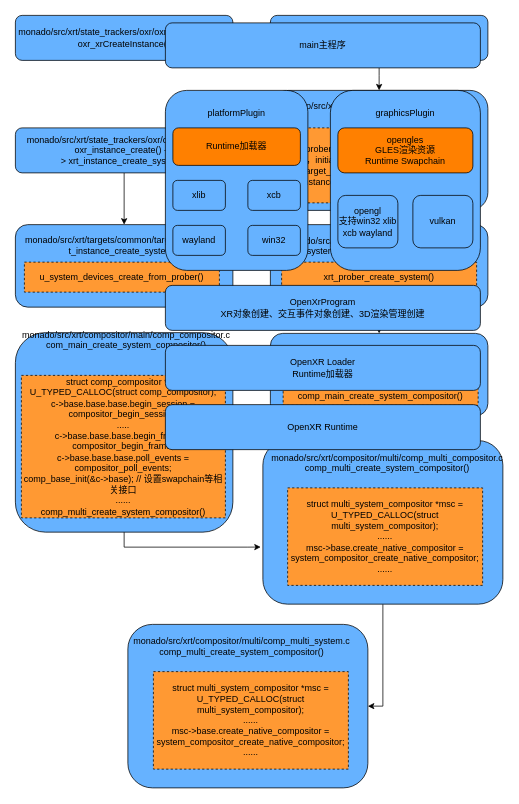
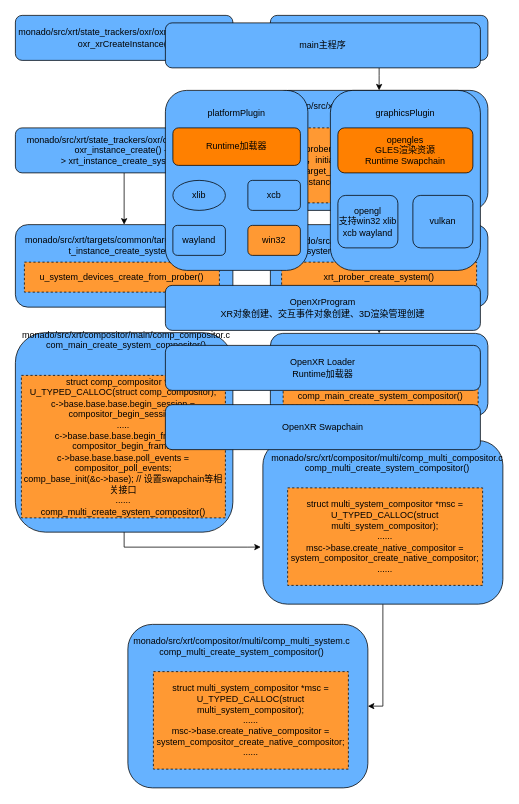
node "xlib": shape rounded rectangle -> ellipse
node "win32": fillcolor #66b2ff -> #ff9933
node "OpenXR Runtime": label "OpenXR Runtime" -> "OpenXR Swapchain"
